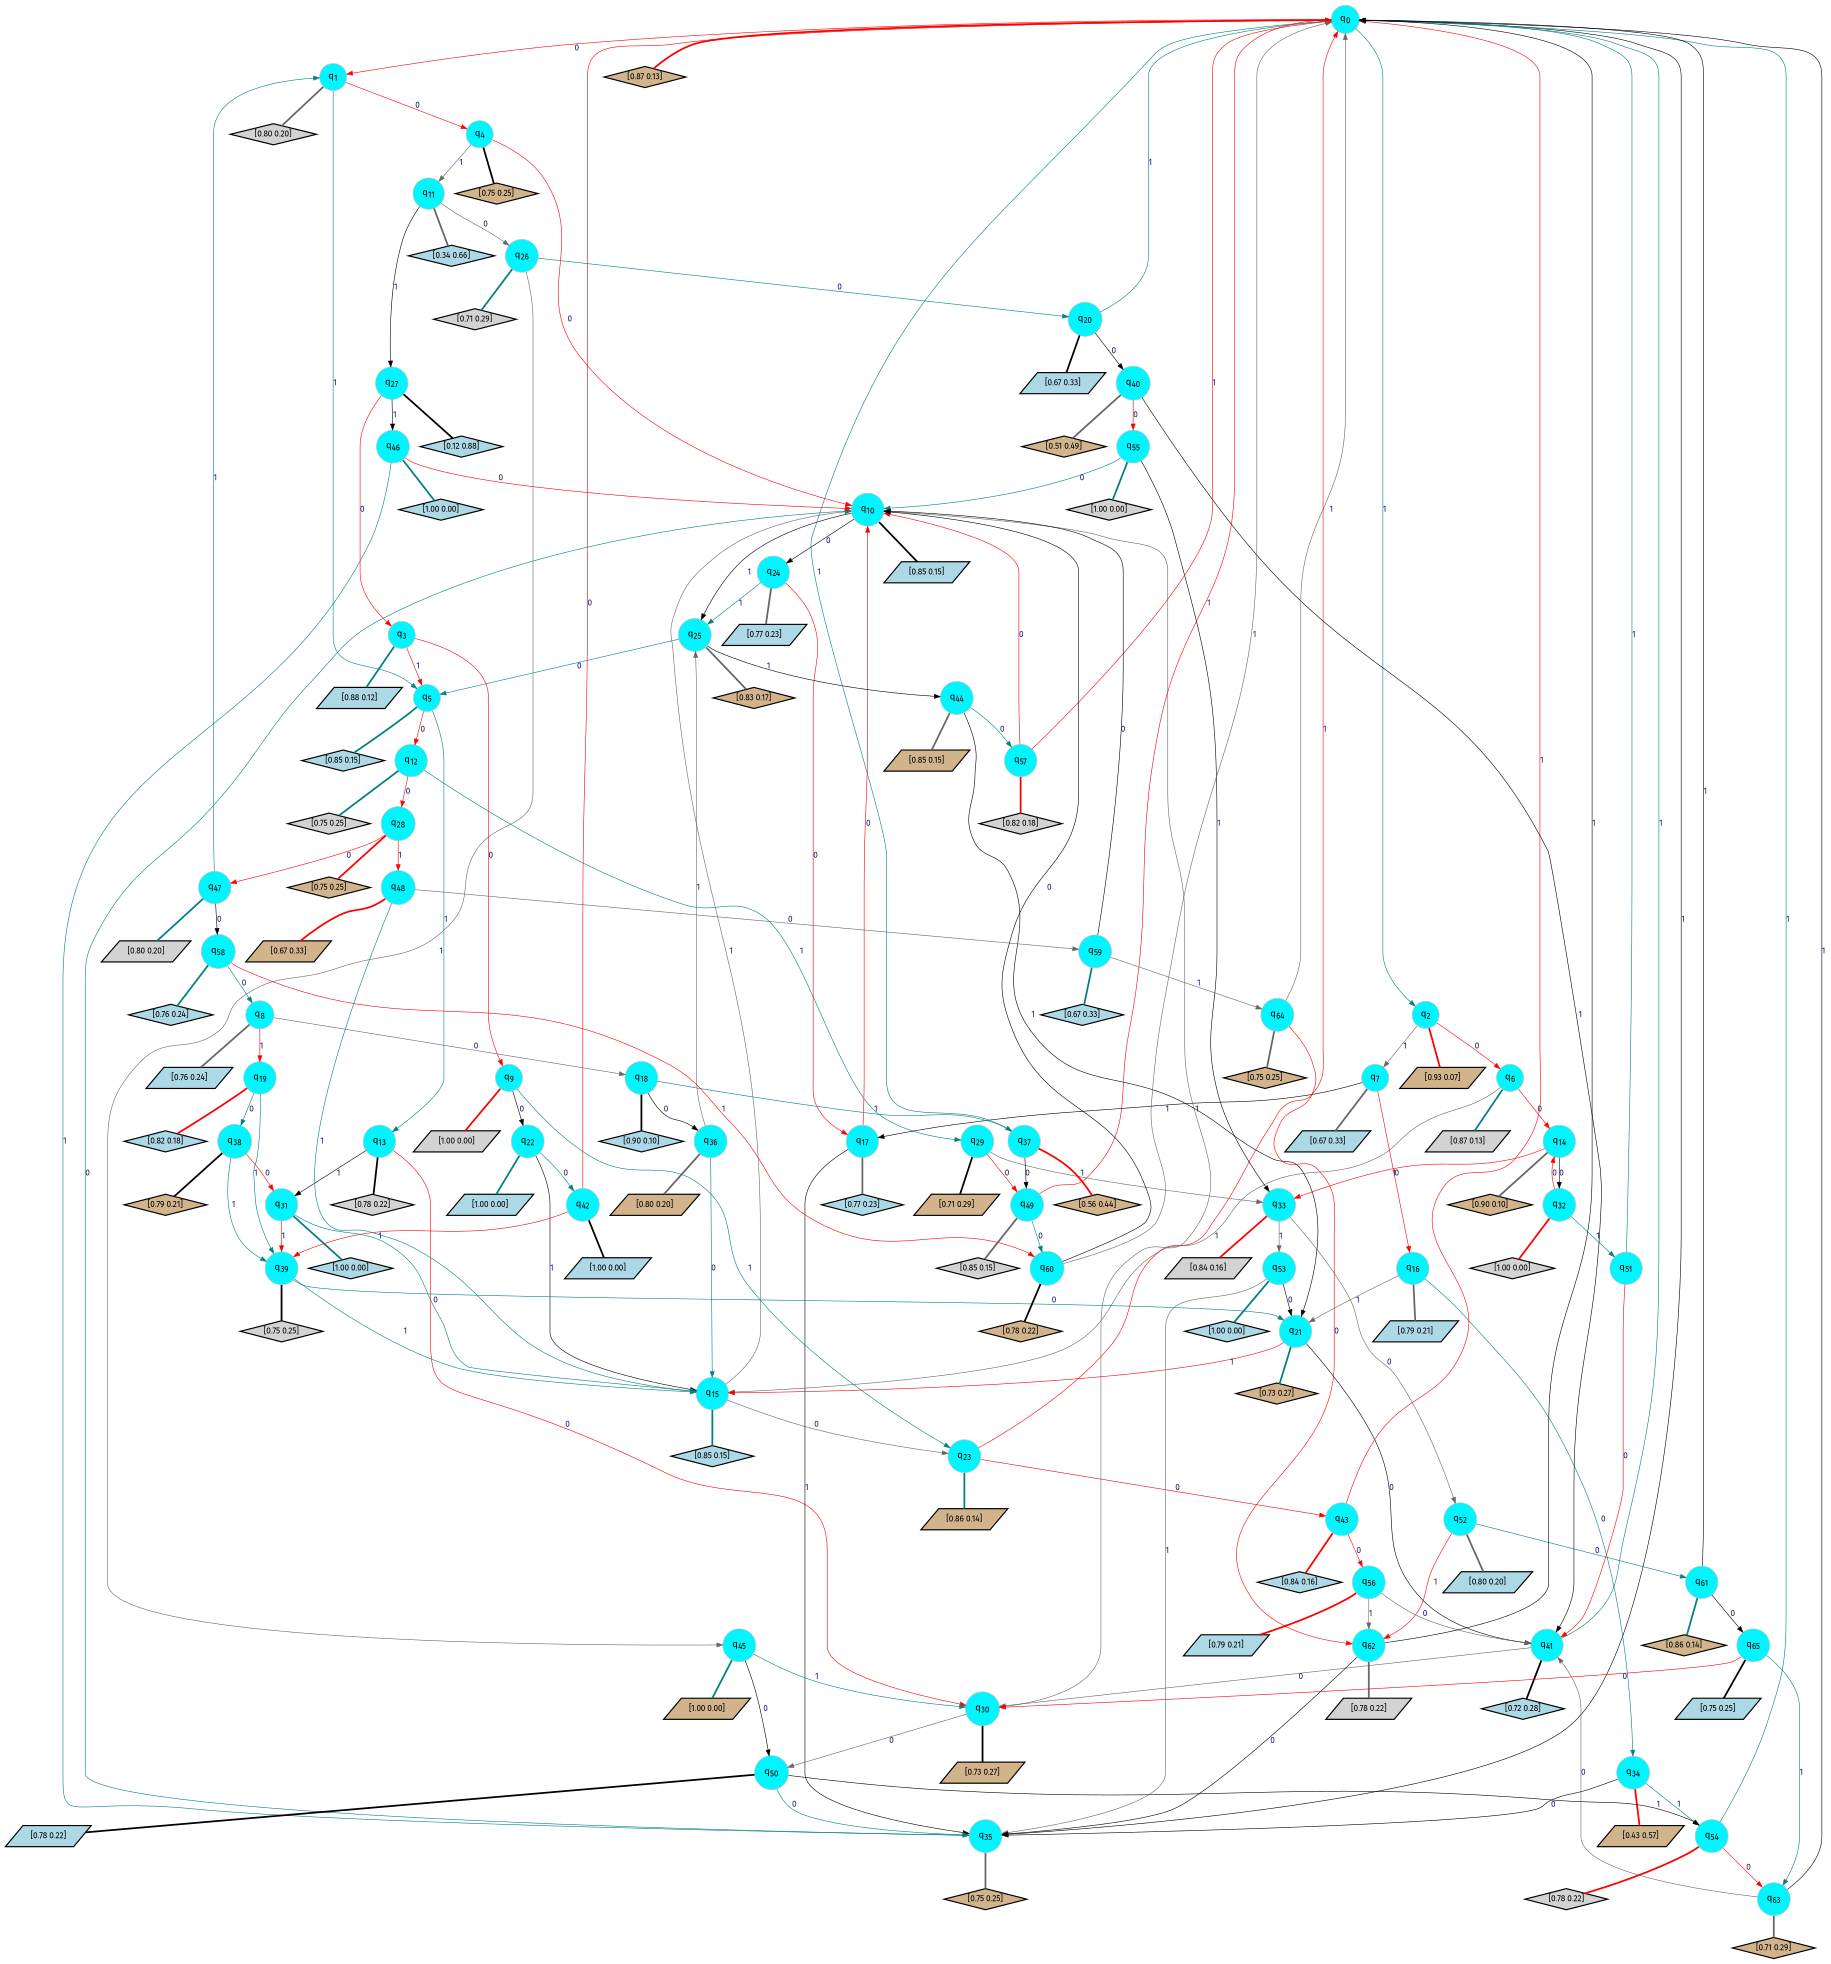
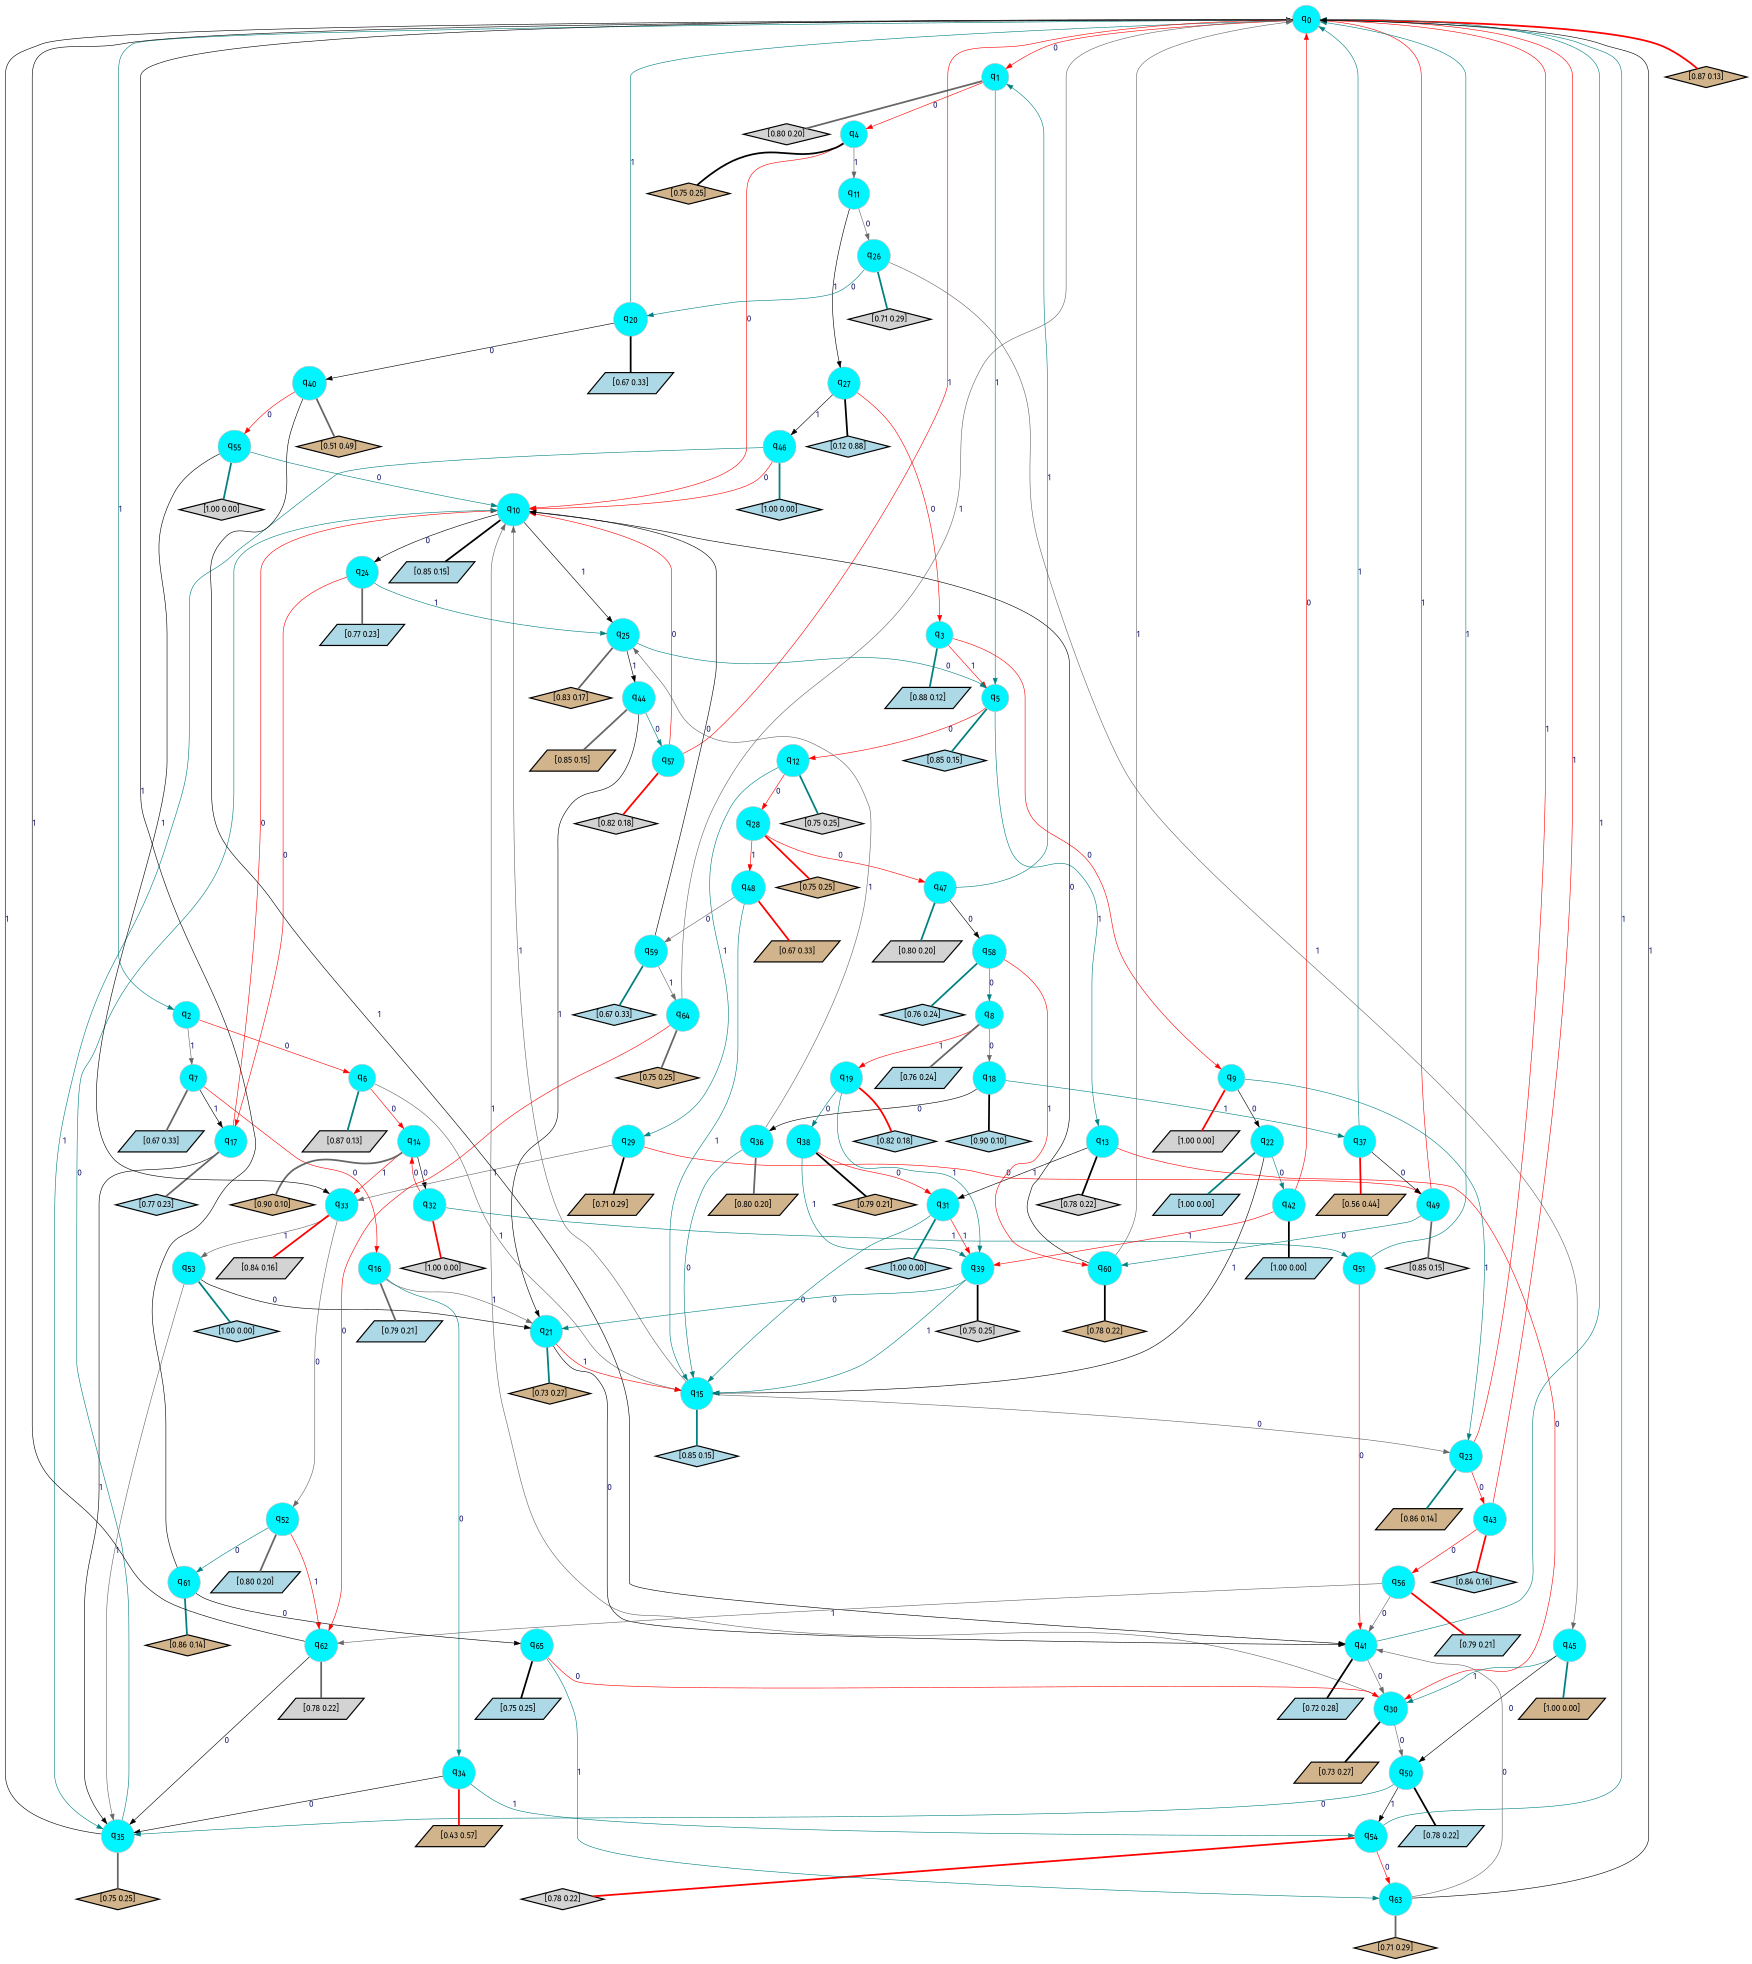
node "[0.34 0.66]": removed
node "[0.93 0.07]": removed
node "[0.56 0.44]": shape diamond -> parallelogram
node "[0.72 0.28]": shape diamond -> parallelogram
